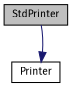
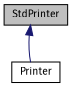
edge "StdPrinter" -> "Printer": reversed
